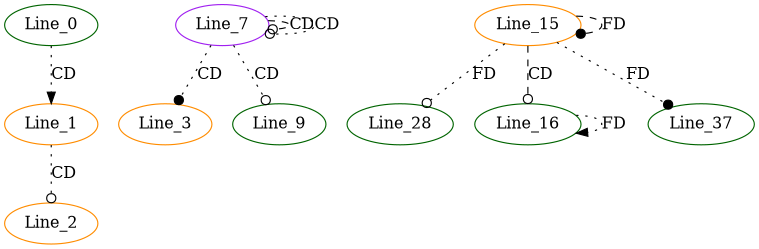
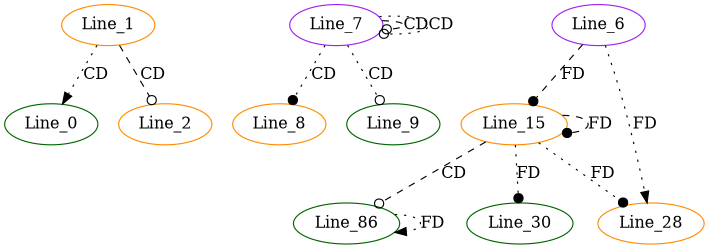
node "Line_6": added
edge "Line_0" -> "Line_1": reversed
edge "Line_15" -> "Line_28": arrowhead odot -> dot
node "Line_3": label "Line_3" -> "Line_8"
node "Line_28": color darkgreen -> darkorange
node "Line_16": label "Line_16" -> "Line_86"
node "Line_37": label "Line_37" -> "Line_30"
edge "Line_1" -> "Line_2": style dotted -> dashed
